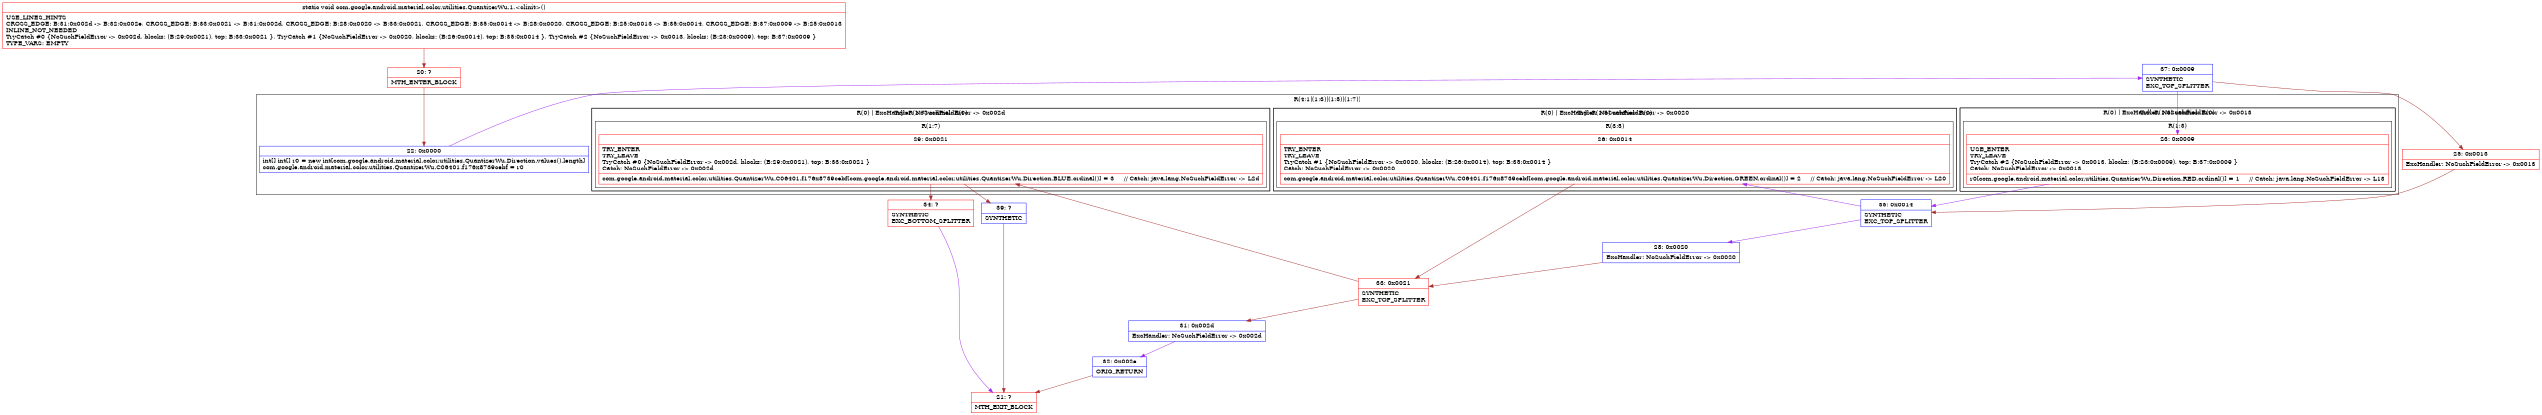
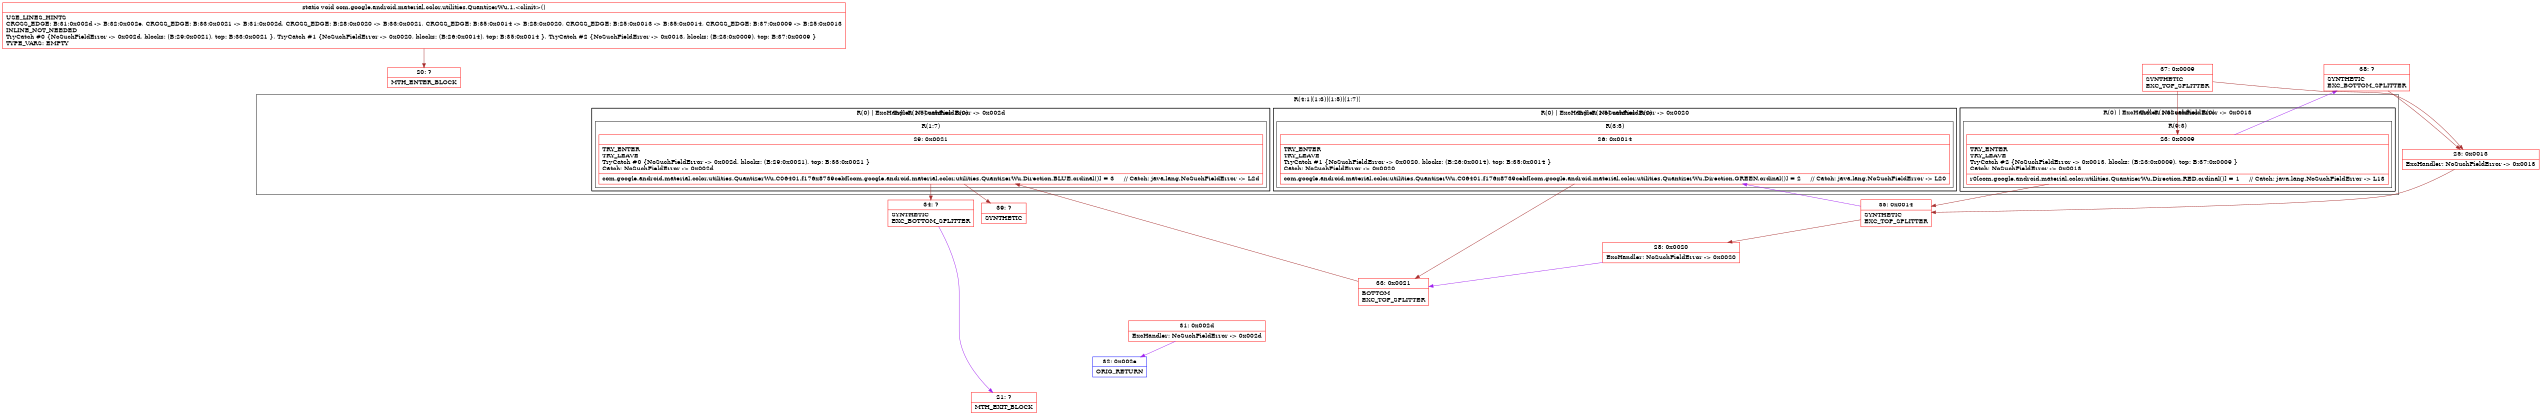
node "37: 0x0009": color blue -> red
node "38: ?": added
edge "37: 0x0009" -> "23: 0x0009": color purple -> brown
cluster "Try: R(1:7) ordinal: R(0)": label "Try: R(1:7) ordinal: R(0)" -> "Try: R(1:7) catches: R(0)"
cluster "R(1:3)": label "R(1:3)" -> "R(9:3)"
node "23: 0x0009": text "USE_ENTER" -> "TRY_ENTER"
node "22: 0x0000": removed
edge "23: 0x0009" -> "35: 0x0014": color purple -> brown
node "39: ?": color blue -> red
node "35: 0x0014": color blue -> red
edge "35: 0x0014" -> "28: 0x0020": color purple -> brown
node "28: 0x0020": color blue -> red
edge "28: 0x0020" -> "33: 0x0021": color brown -> purple
node "33: 0x0021": text "SYNTHETIC" -> "BOTTOM"
edge "39: ?" -> "21: ?": removed
edge "33: 0x0021" -> "31: 0x002d": removed
node "31: 0x002d": color blue -> red
edge "32: 0x002e" -> "21: ?": removed
